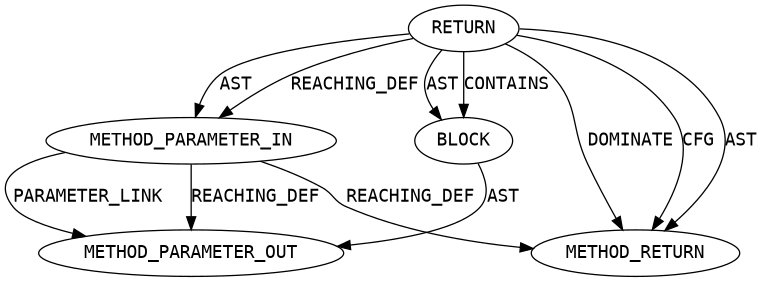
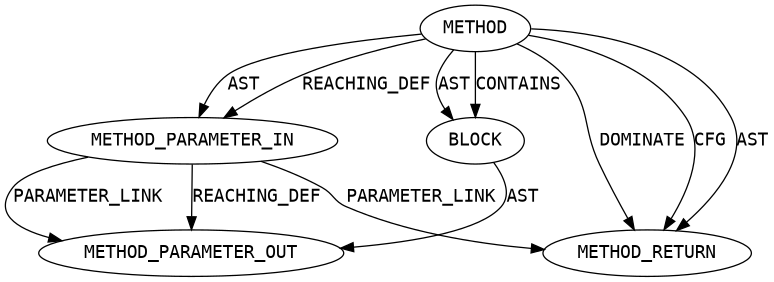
node "RETURN": label "RETURN" -> "METHOD"
edge "METHOD_PARAMETER_IN" -> "METHOD_RETURN": label "REACHING_DEF" -> "PARAMETER_LINK"
